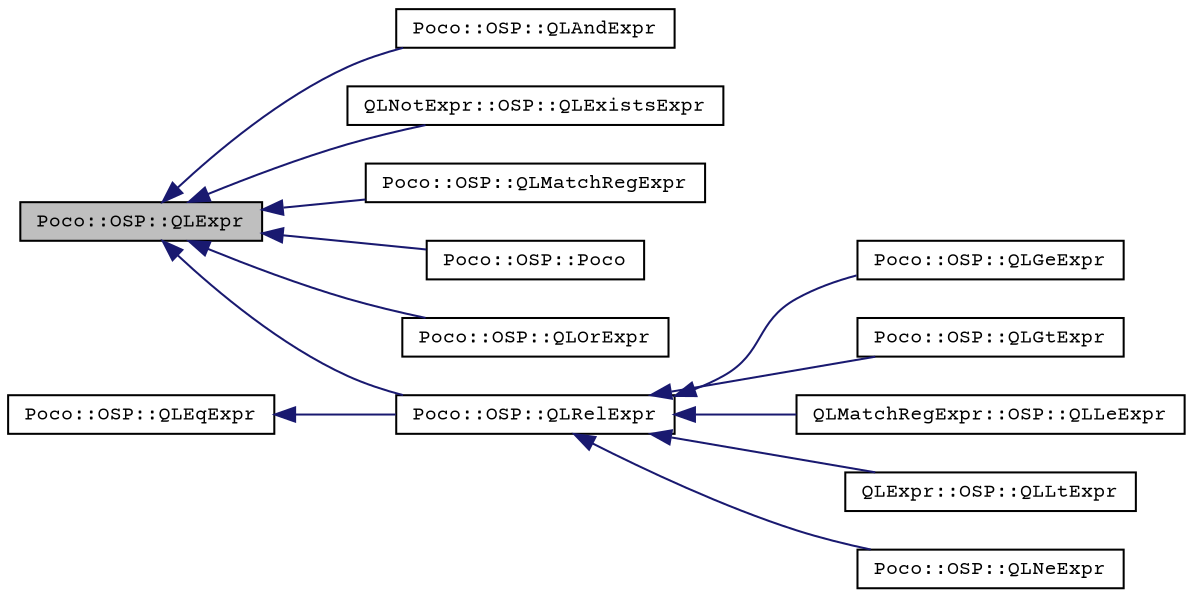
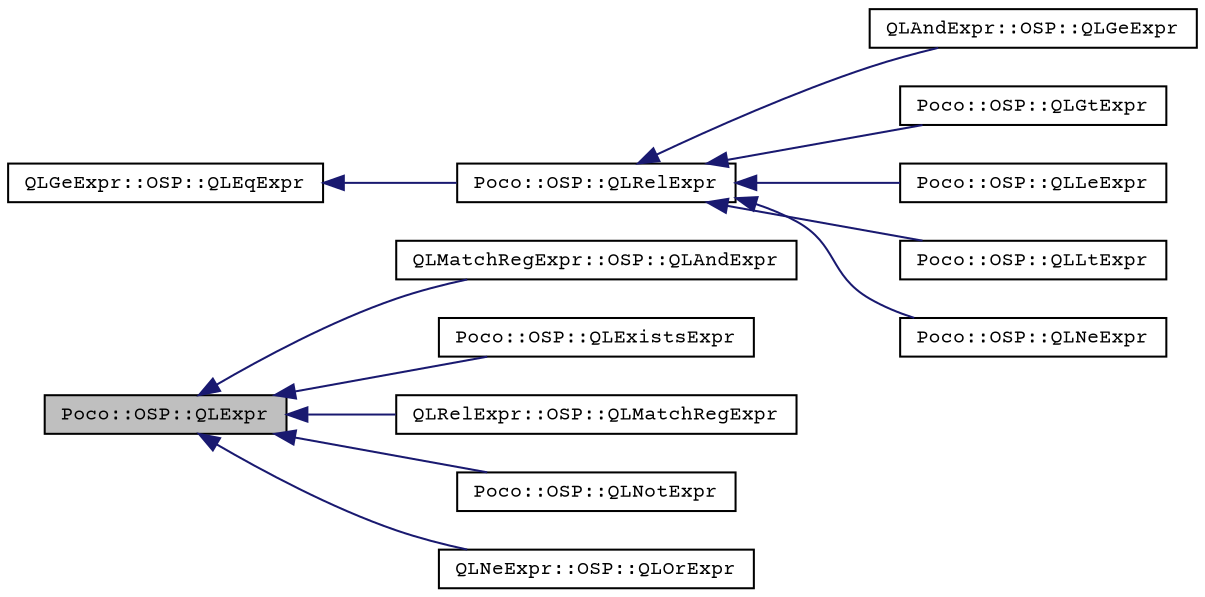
node "Poco::OSP::QLAndExpr": label "Poco::OSP::QLAndExpr" -> "QLMatchRegExpr::OSP::QLAndExpr"
node "QLNotExpr::OSP::QLExistsExpr": label "QLNotExpr::OSP::QLExistsExpr" -> "Poco::OSP::QLExistsExpr"
node "Poco::OSP::QLMatchRegExpr": label "Poco::OSP::QLMatchRegExpr" -> "QLRelExpr::OSP::QLMatchRegExpr"
node "Poco::OSP::Poco": label "Poco::OSP::Poco" -> "Poco::OSP::QLNotExpr"
node "Poco::OSP::QLGeExpr": label "Poco::OSP::QLGeExpr" -> "QLAndExpr::OSP::QLGeExpr"
node "Poco::OSP::QLOrExpr": label "Poco::OSP::QLOrExpr" -> "QLNeExpr::OSP::QLOrExpr"
edge "Poco::OSP::QLRelExpr" -> "Poco::OSP::QLExpr": removed
node "Poco::OSP::QLEqExpr": label "Poco::OSP::QLEqExpr" -> "QLGeExpr::OSP::QLEqExpr"
node "QLMatchRegExpr::OSP::QLLeExpr": label "QLMatchRegExpr::OSP::QLLeExpr" -> "Poco::OSP::QLLeExpr"
node "QLExpr::OSP::QLLtExpr": label "QLExpr::OSP::QLLtExpr" -> "Poco::OSP::QLLtExpr"
